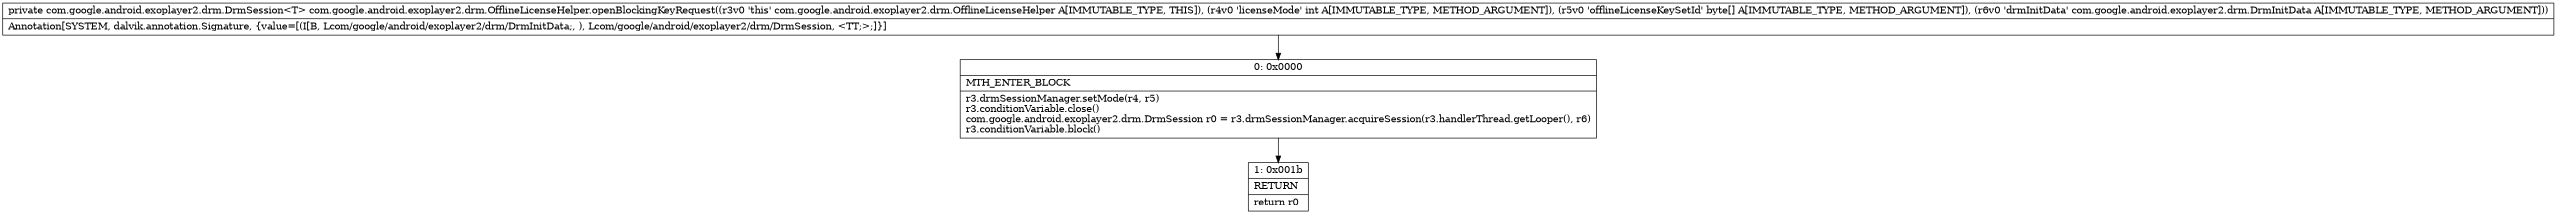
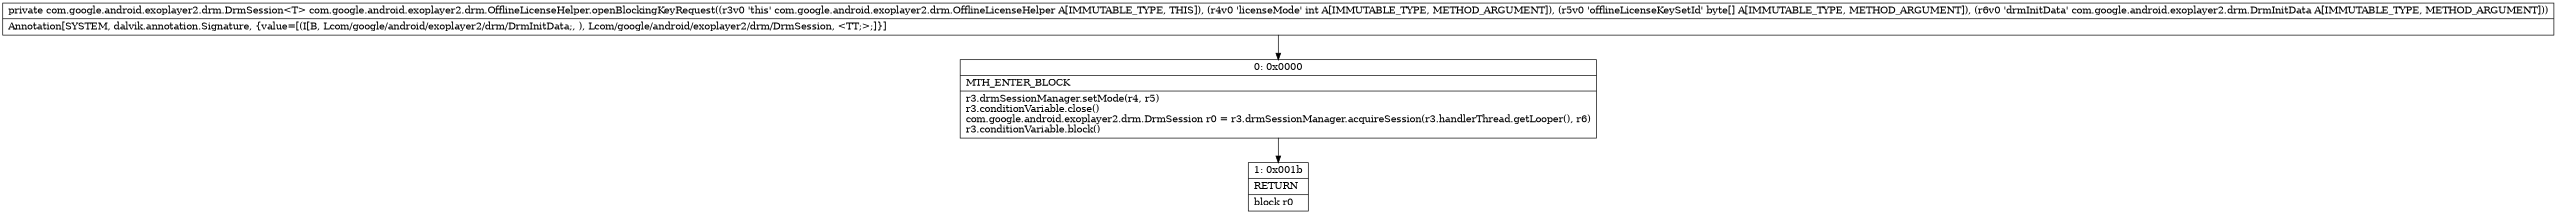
node "1: 0x001b": text "return r0" -> "block r0"
